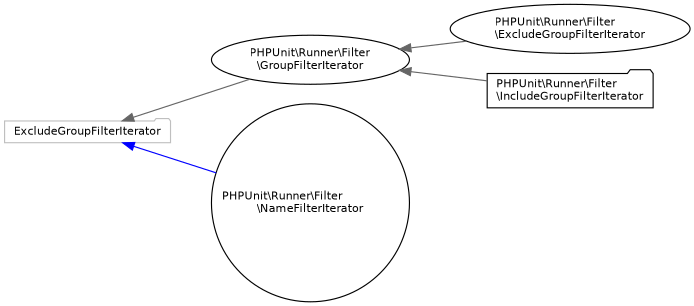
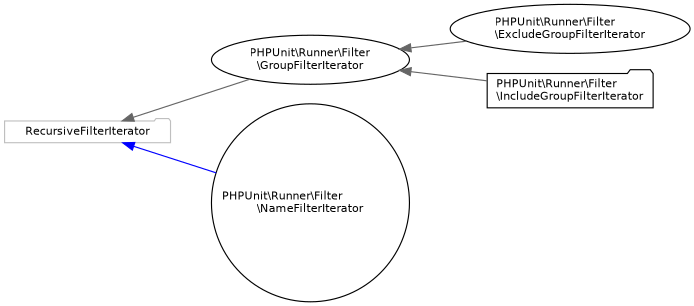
node "ExcludeGroupFilterIterator": label "ExcludeGroupFilterIterator" -> "RecursiveFilterIterator"
